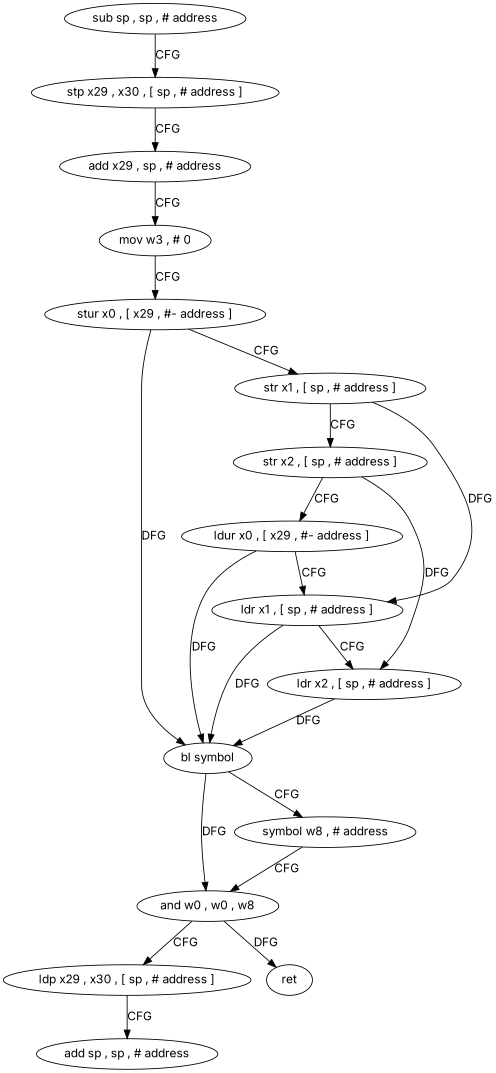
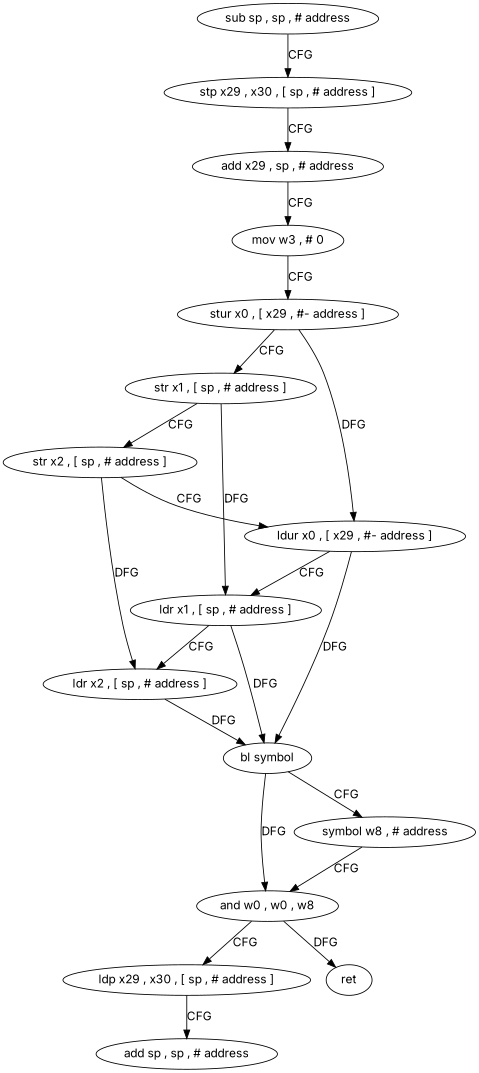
edge "stur x0 , [ x29 , #- address ]" -> "bl symbol": now "stur x0 , [ x29 , #- address ]" -> "ldur x0 , [ x29 , #- address ]"
